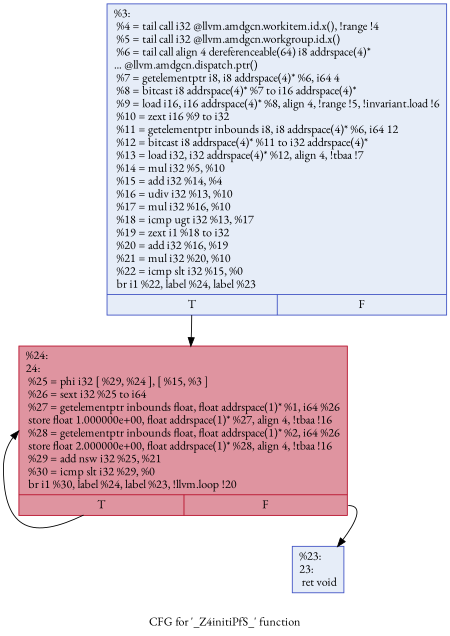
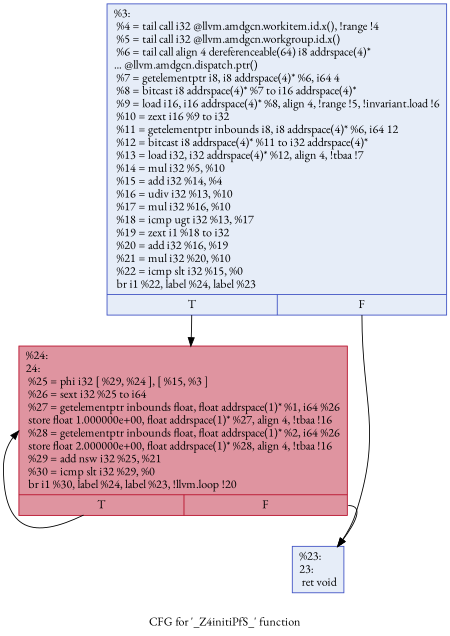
edge "%3:" -> "%23:": added
